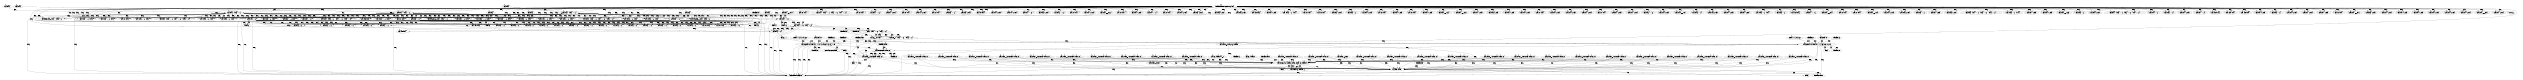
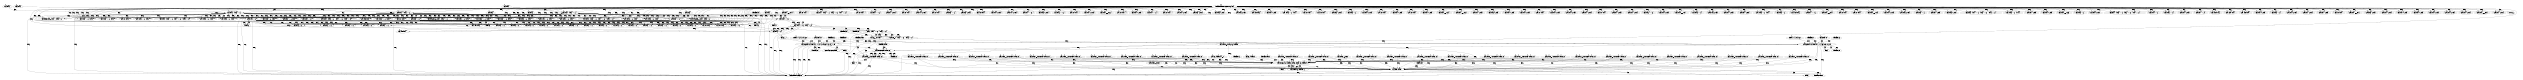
edge "(MethodParameterIn,const ut8 *buf)" -> "(Call,(llint)buf[4])": reversed
edge "(MethodParameterIn,const ut8 *buf)" -> "(Call,buf[0] == 0x00)": label "AST: " -> "DDG: "
node "(Literal,16)": removed
edge "(Call,strasm = strdup (op->buf_asm))" -> "(Call,r_str_concat (strasm, str))": added, label "DDG:"
node "(Identifier,size)": label "(Identifier,size)" -> "(Literal,size)"
